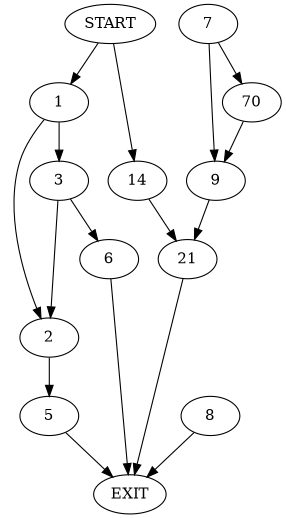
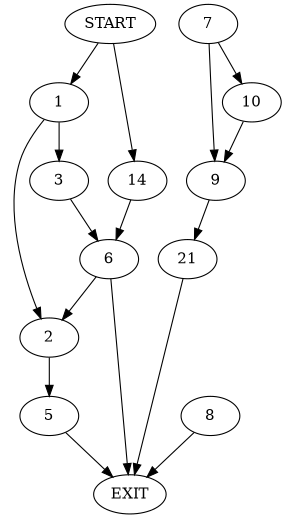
node "70": label "70" -> "10"
edge "14" -> "21": now "14" -> "6"
edge "3" -> "2": now "6" -> "2"
